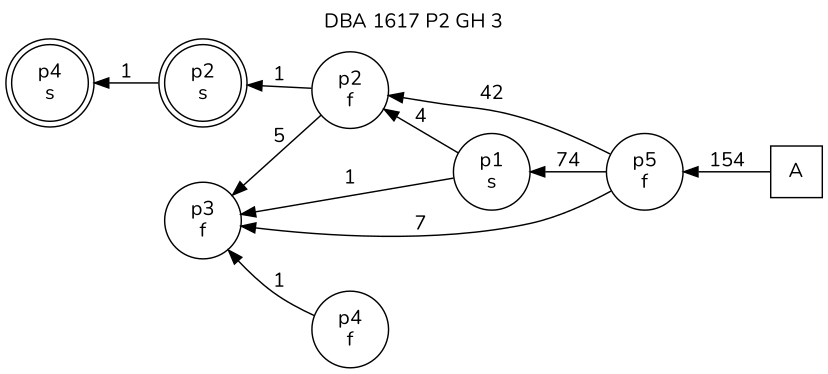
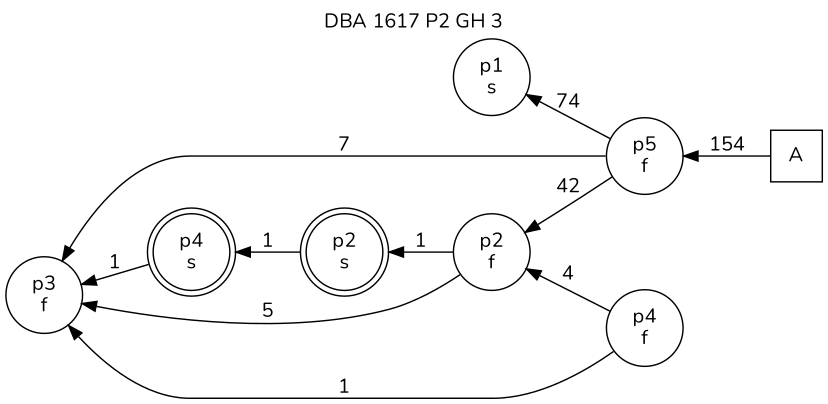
edge "p1 s" -> "p2 f": now "p4 f" -> "p2 f"
edge "p1 s" -> "p3 f": now "p4 s" -> "p3 f"
